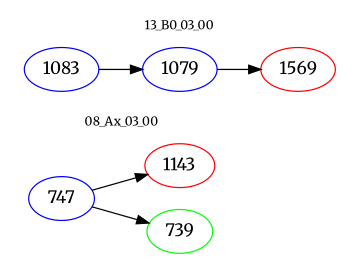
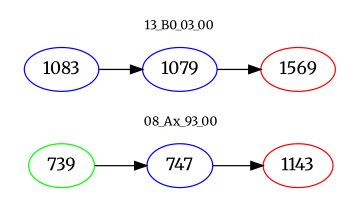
cluster "08_Ax_03_00": label "08_Ax_03_00" -> "08_Ax_93_00"
edge "747" -> "739": reversed
